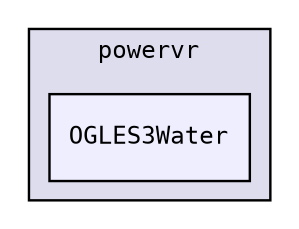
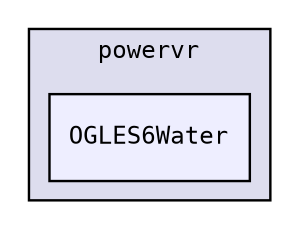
node "OGLES3Water": label "OGLES3Water" -> "OGLES6Water"
